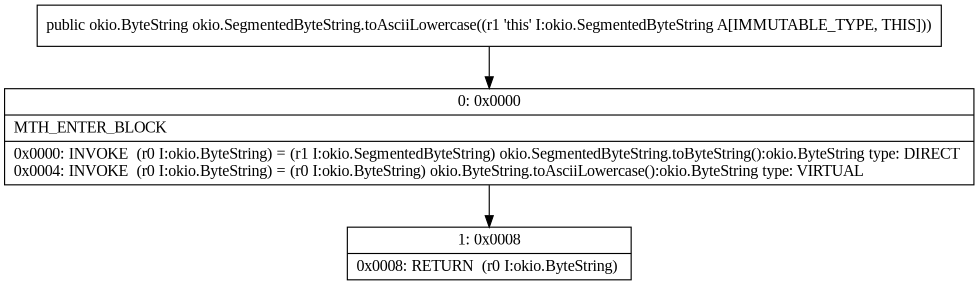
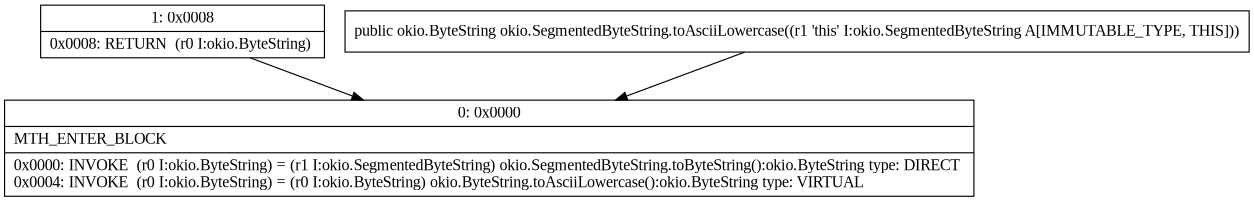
edge "0: 0x0000" -> "1: 0x0008": reversed
